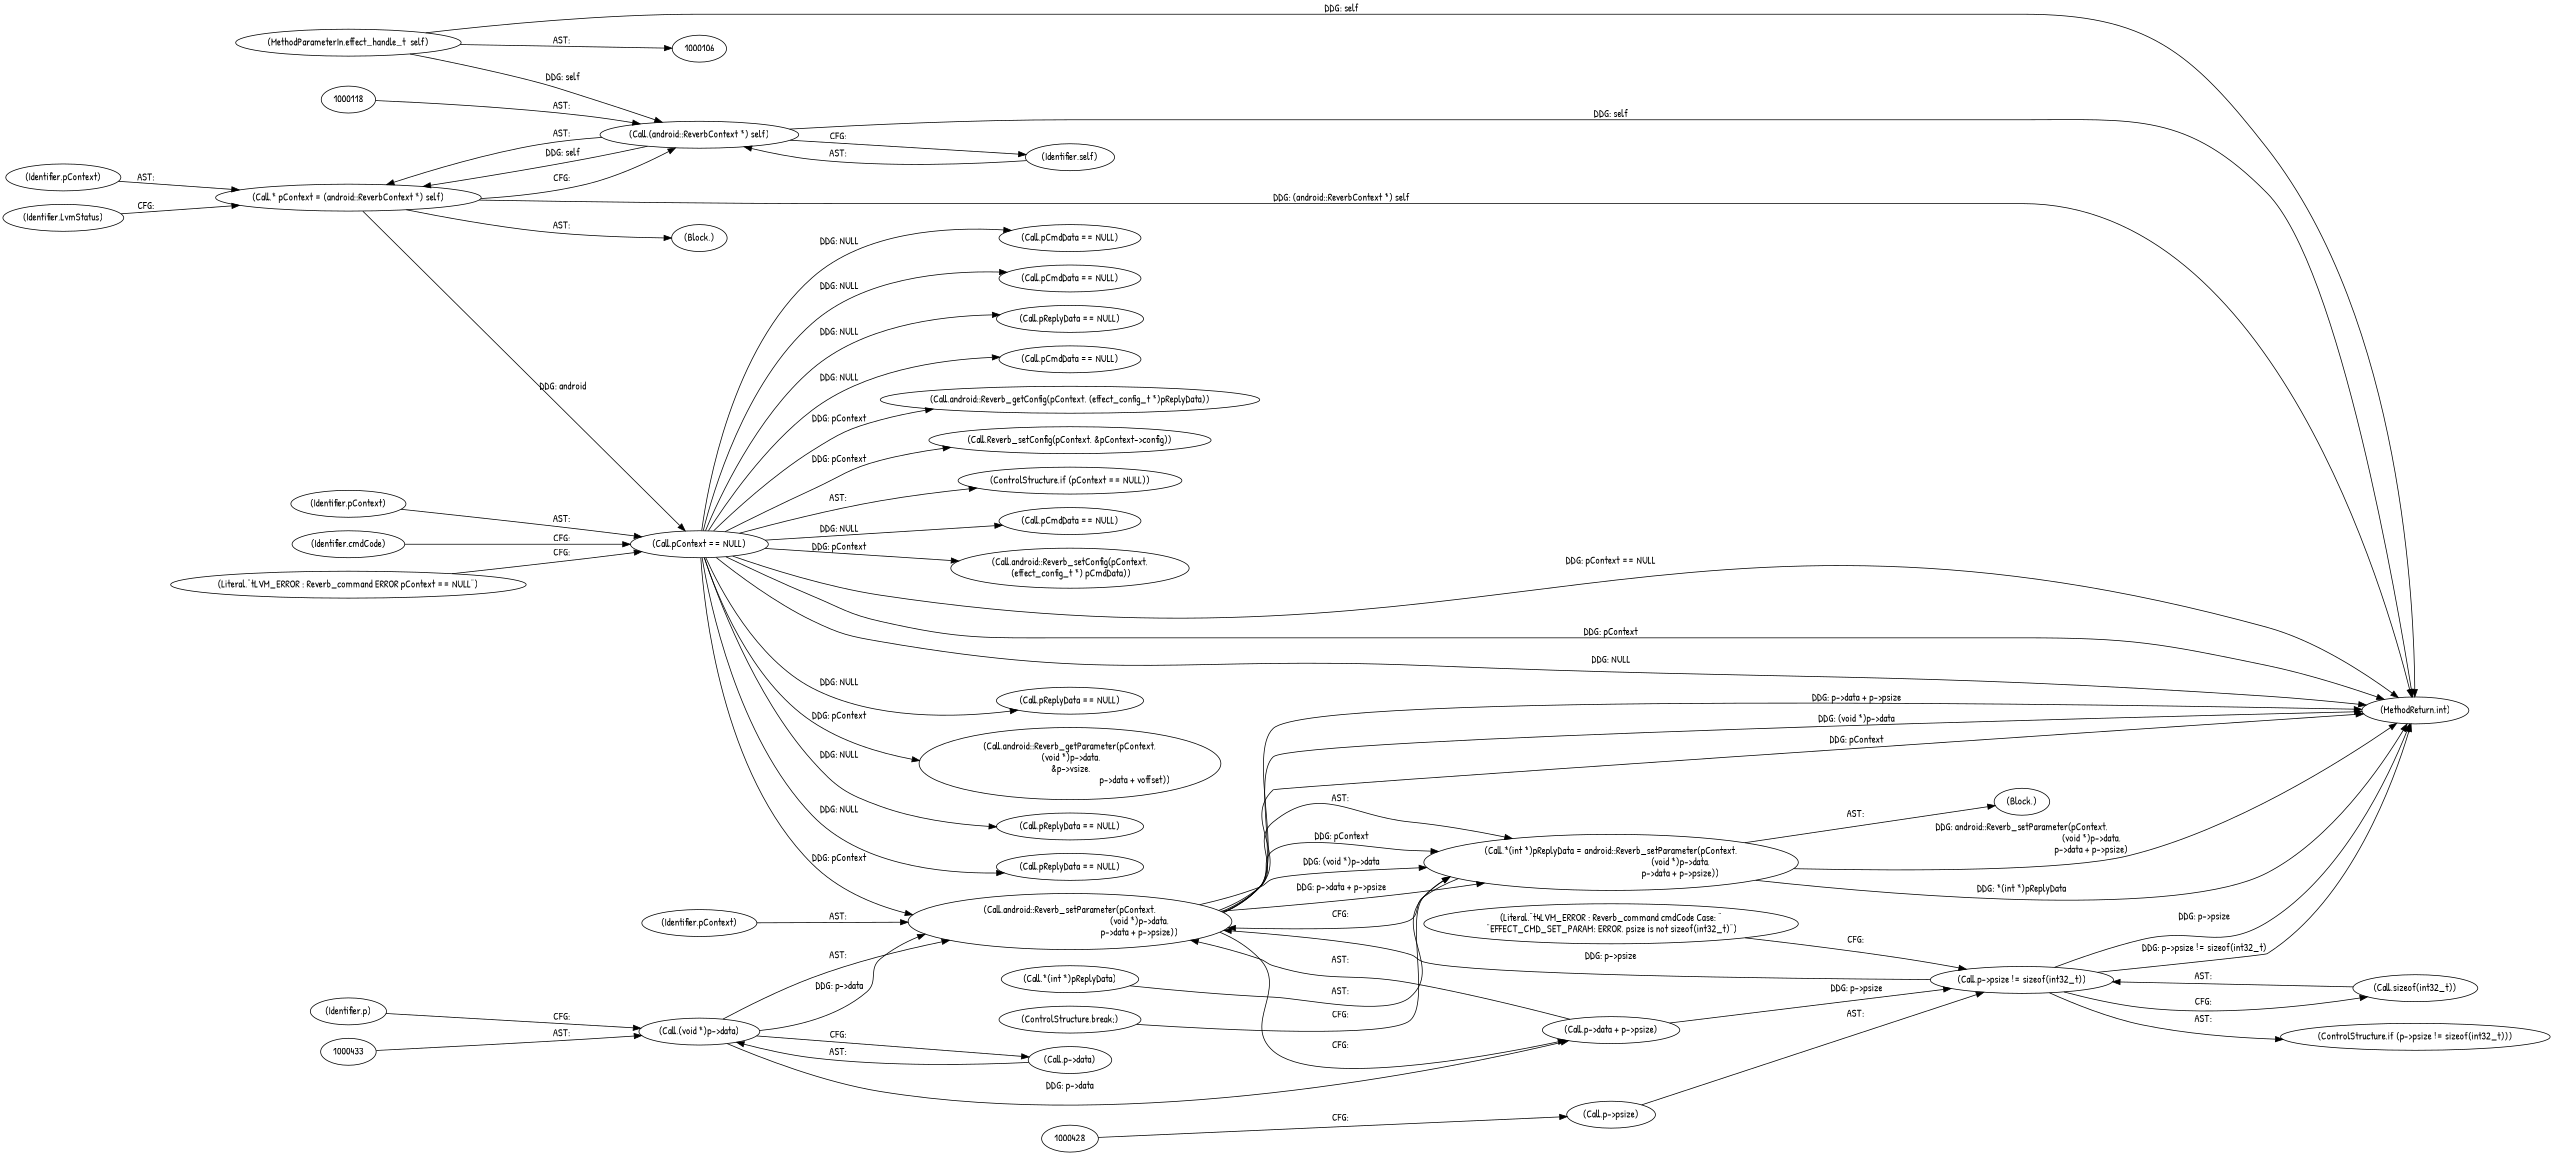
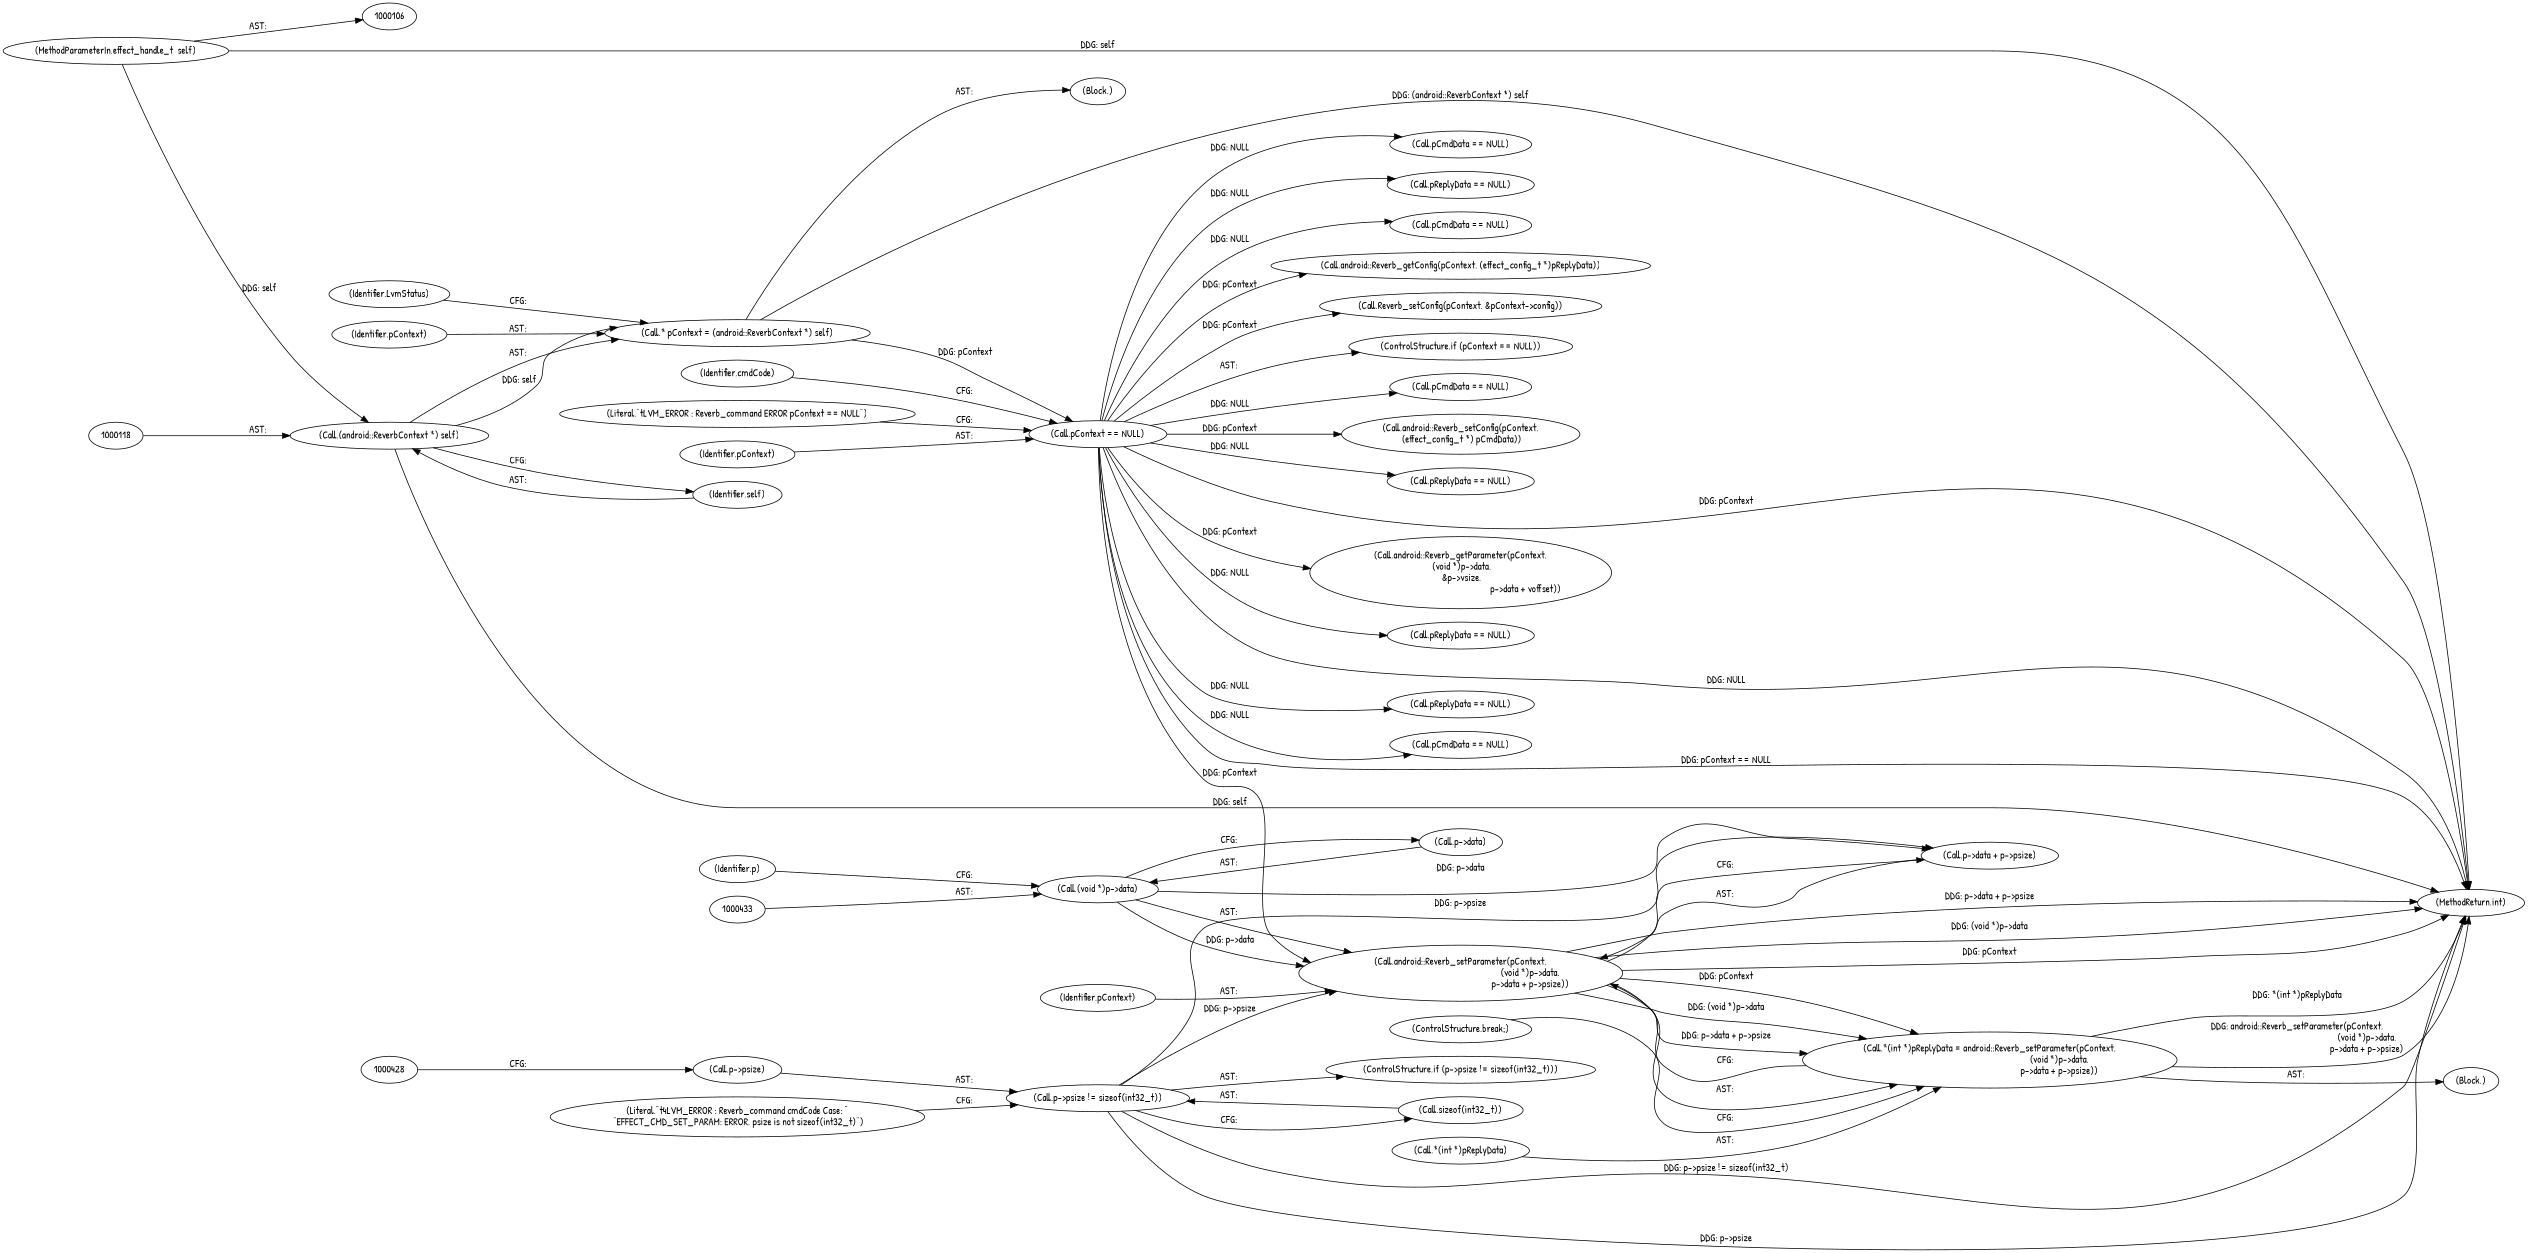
edge "(Call,* pContext = (android::ReverbContext *) self)" -> "(Call,(android::ReverbContext *) self)": removed, label "CFG:"
edge "(Call,* pContext = (android::ReverbContext *) self)" -> "(Call,pContext == NULL)": label "DDG: android" -> "DDG: pContext"
edge "(Call,p->data + p->psize)" -> "(Call,p->psize != sizeof(int32_t))": reversed
